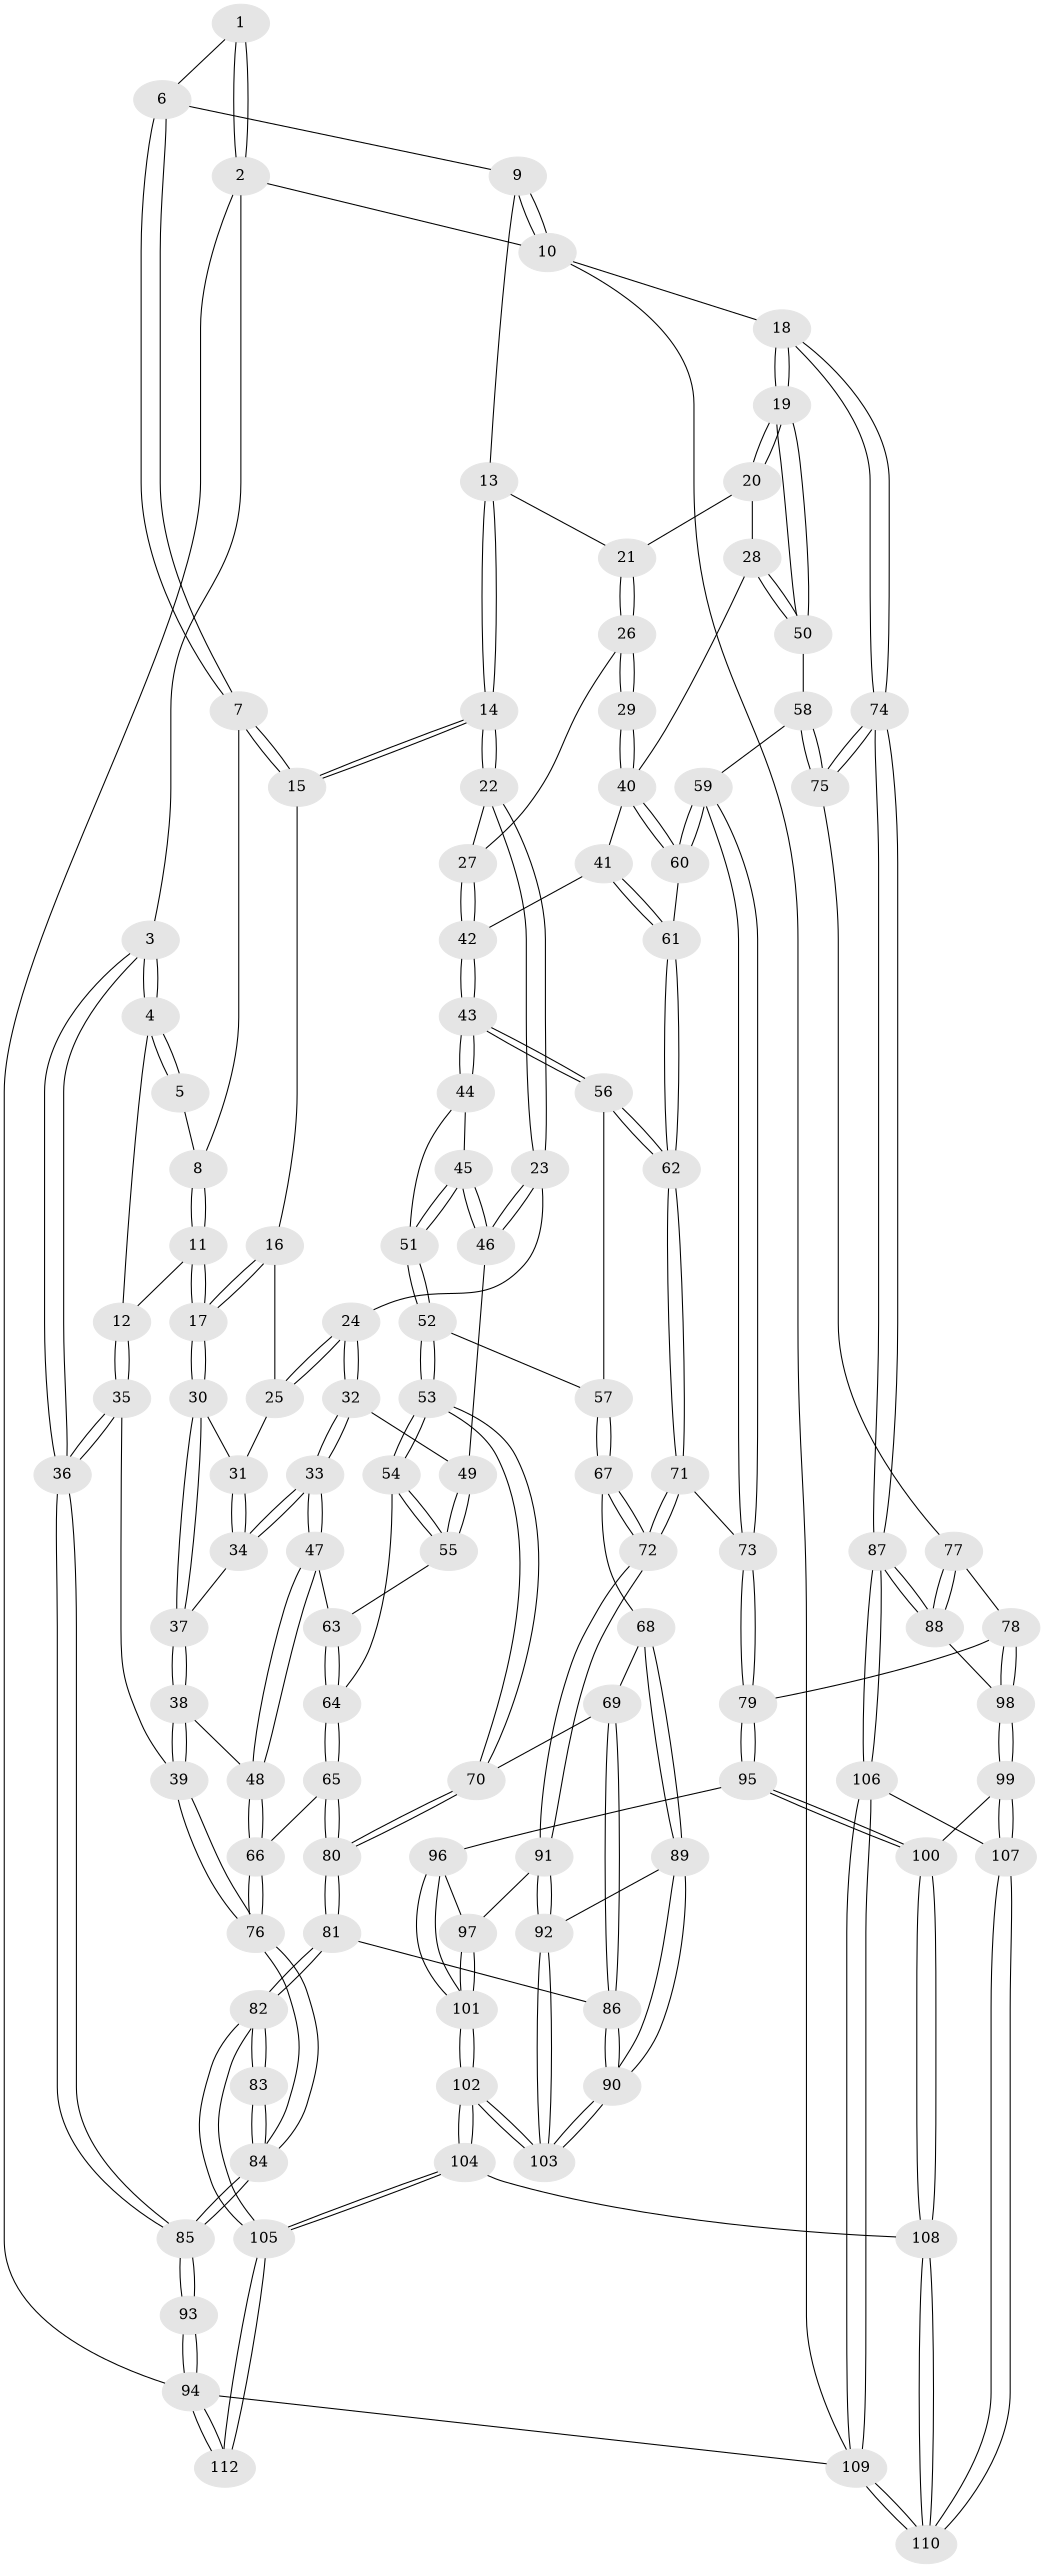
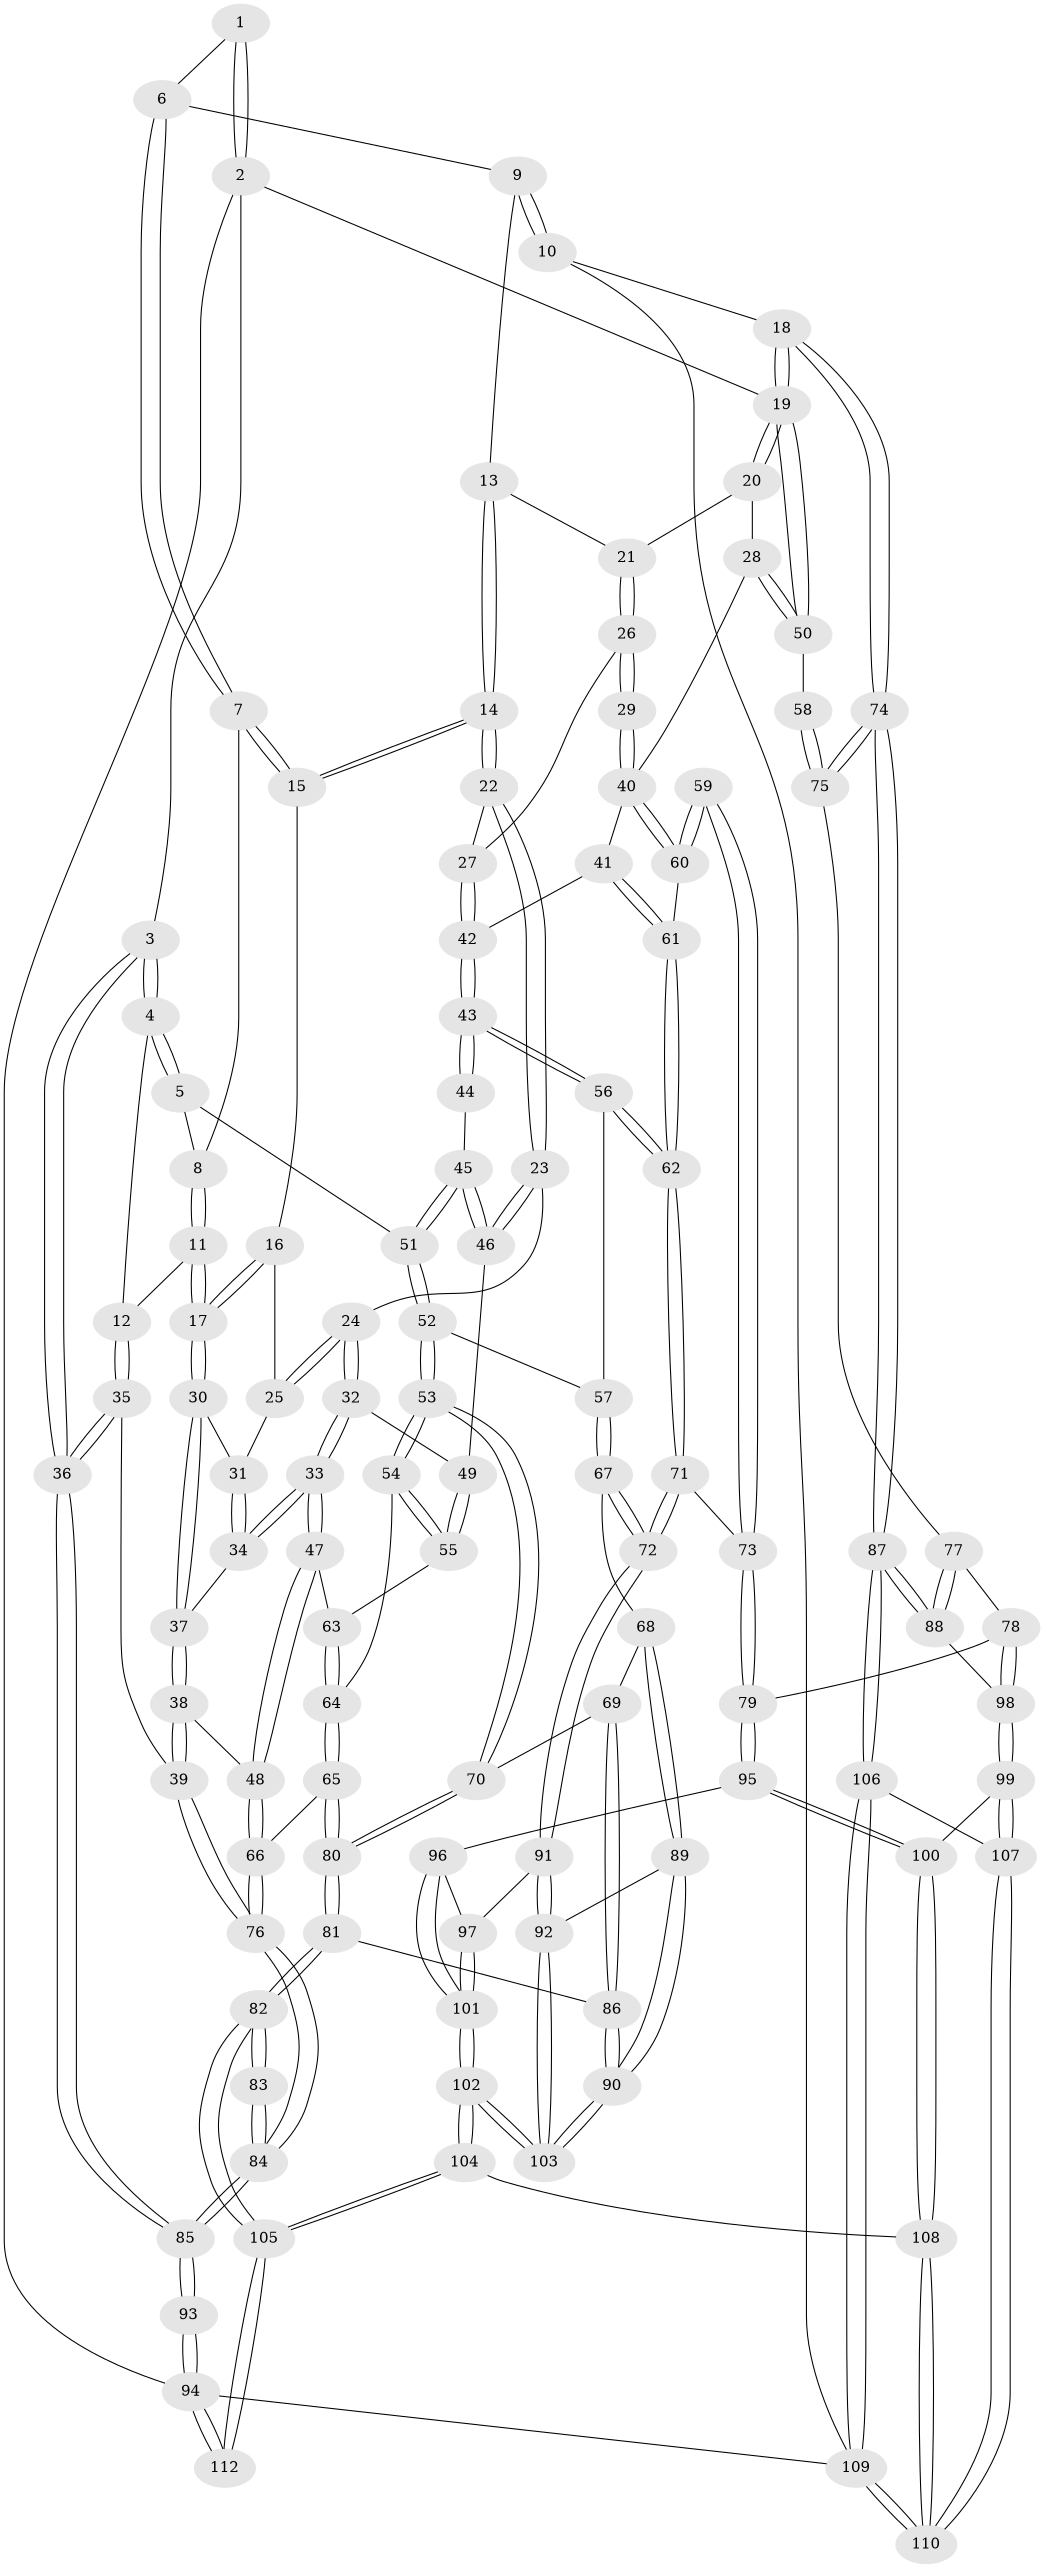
edge "2" -- "10": now "2" -- "19"
edge "58" -- "59": removed
edge "44" -- "51": now "5" -- "51"
